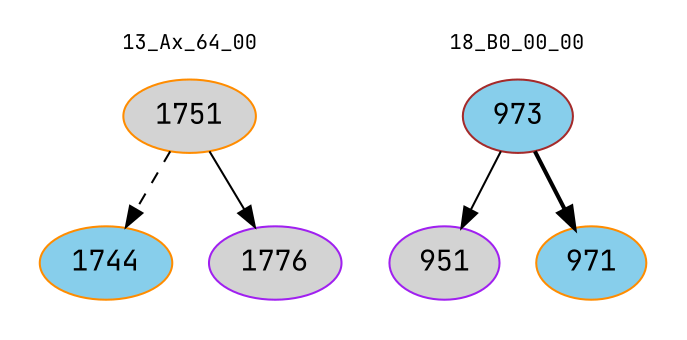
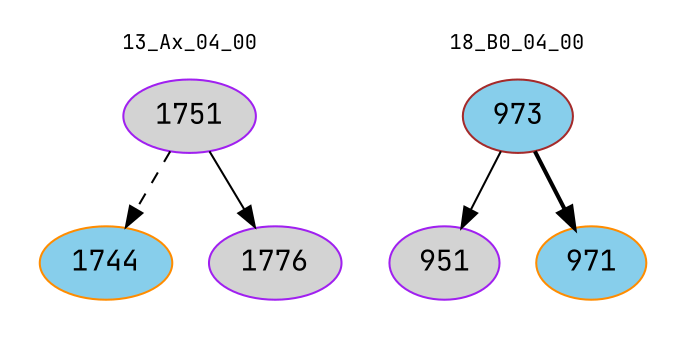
cluster "13_Ax_64_00": label "13_Ax_64_00" -> "13_Ax_04_00"
cluster "18_B0_00_00": label "18_B0_00_00" -> "18_B0_04_00"
node "1751": color darkorange -> purple
